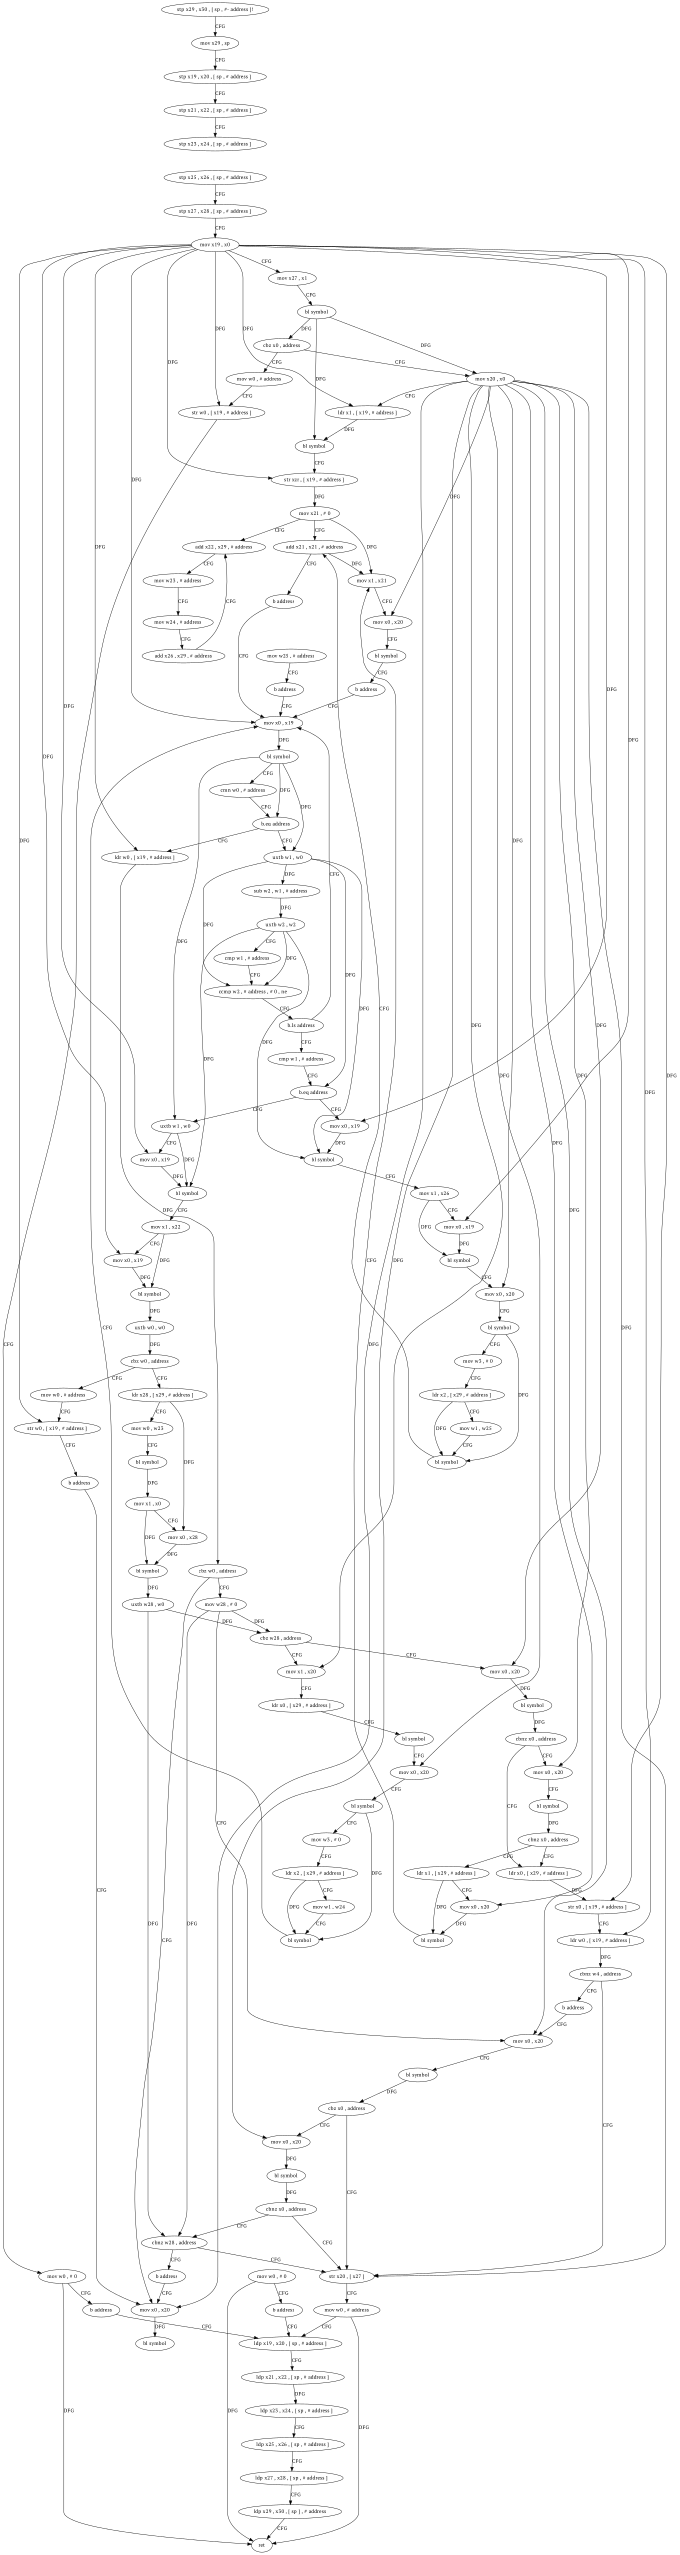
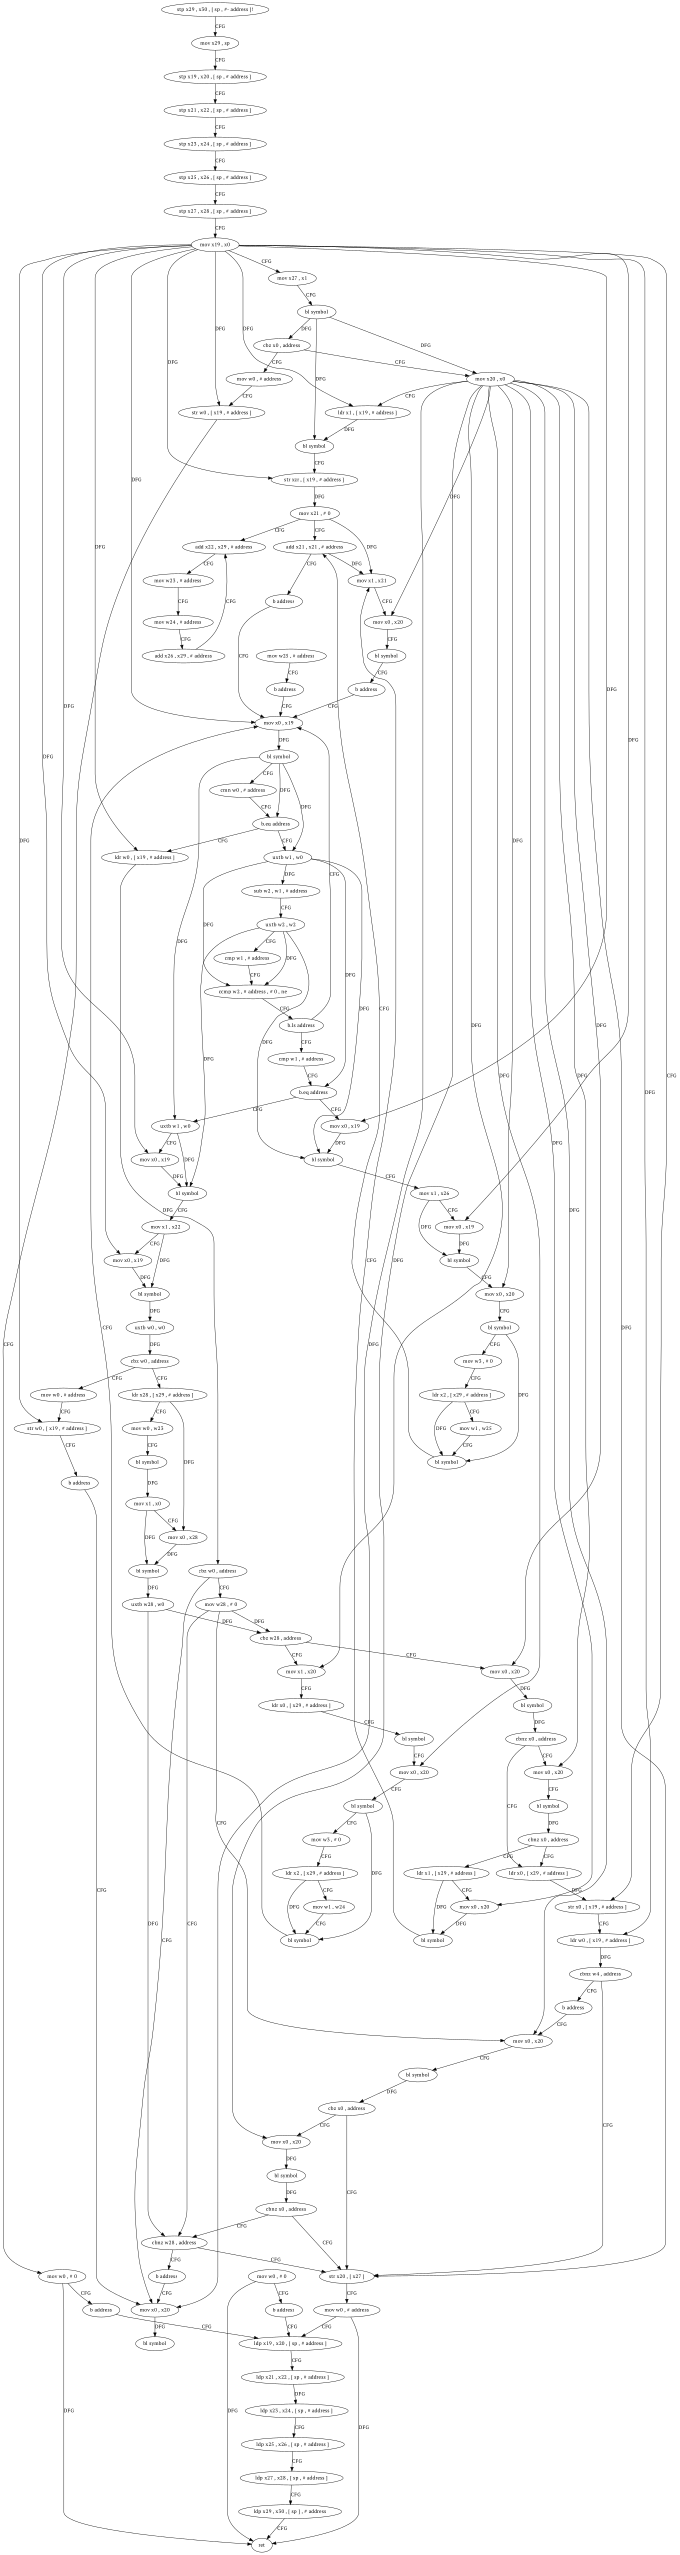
edge "stp x23 , x24 , [ sp , # address ]" -> "stp x25 , x26 , [ sp , # address ]": added, label "CFG"
edge "sub w2 , w1 , # address" -> "uxtb w2 , w2": label "DFG" -> "CFG"
edge "mov x19 , x0" -> "str x0 , [ x19 , # address ]": label "DFG" -> "CFG"
edge "mov w28 , # 0" -> "cbnz w28 , address": label "DFG" -> "CFG"
